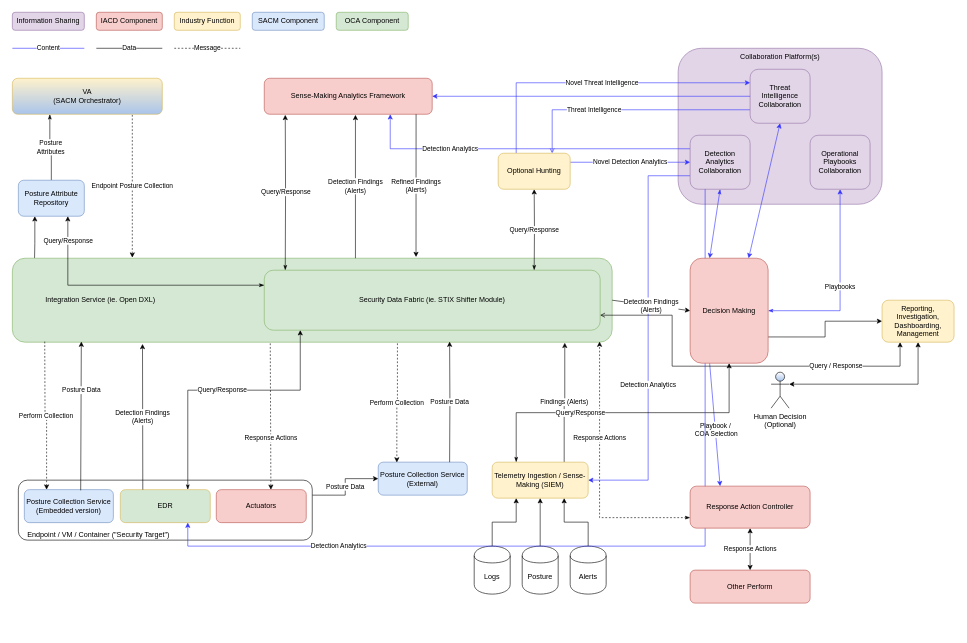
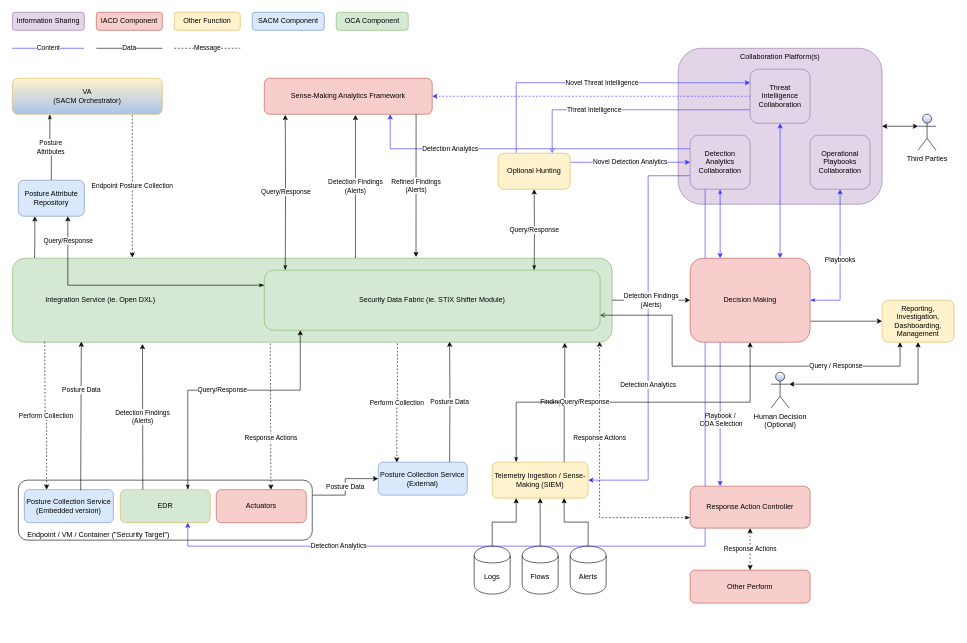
node "Industry Function": label "Industry Function" -> "Other Function"
edge "Threat Intelligence Collaboration" -> "Sense-Making Analytics Framework": style solid -> dashed
edge "Collaboration Platform(s)" -- "Third Parties": added
node "Third Parties": added
node "Decision Making": size 78x105 -> 120x84
edge "Response Action Controller" -- "Other Perform": style solid -> dashed
node "Posture": label "Posture" -> "Flows"
